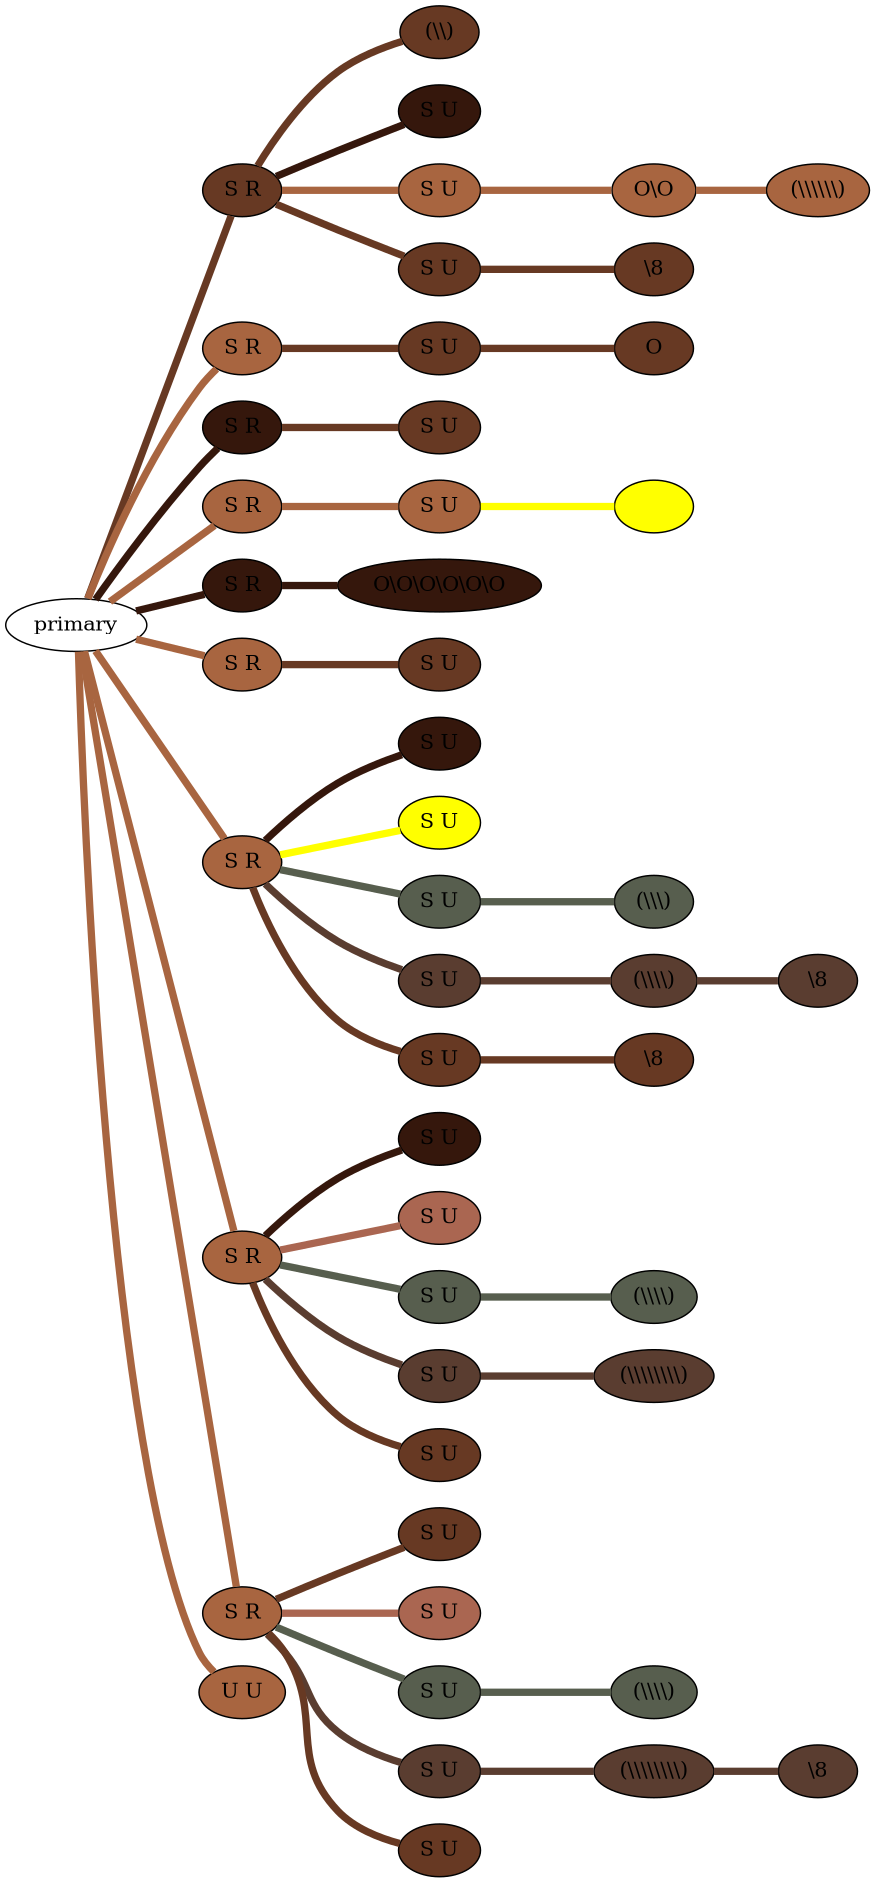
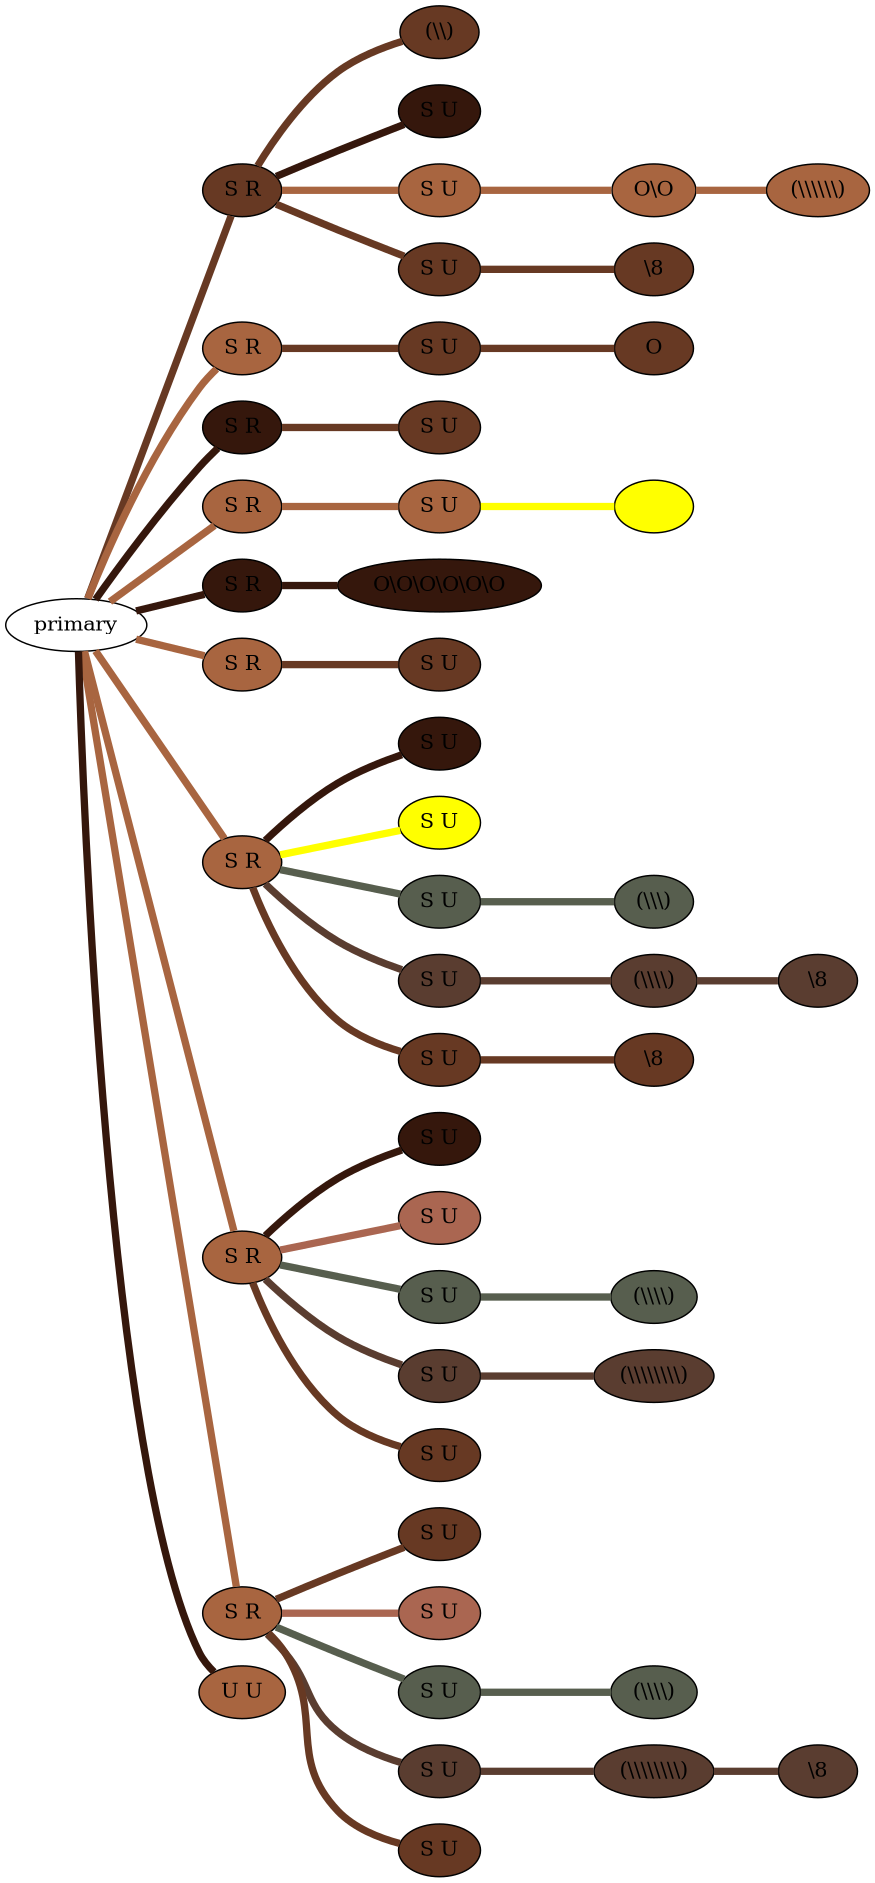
edge "primary" -- "U U": color #a86540 -> #35170c
